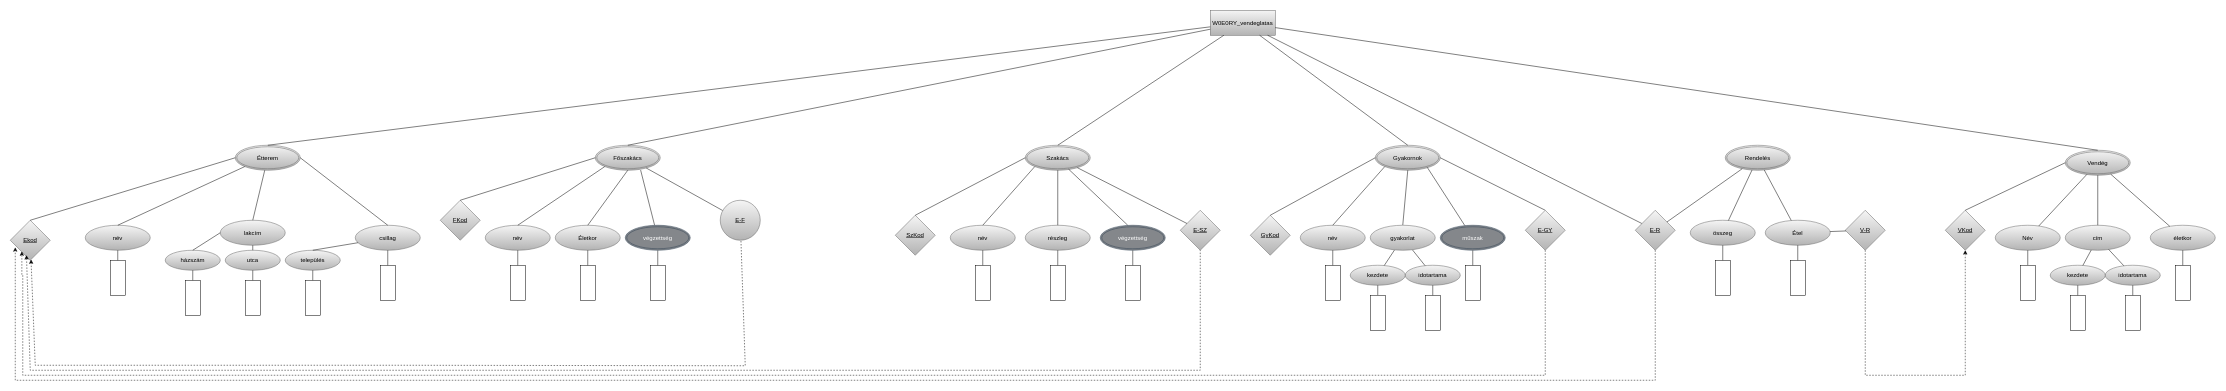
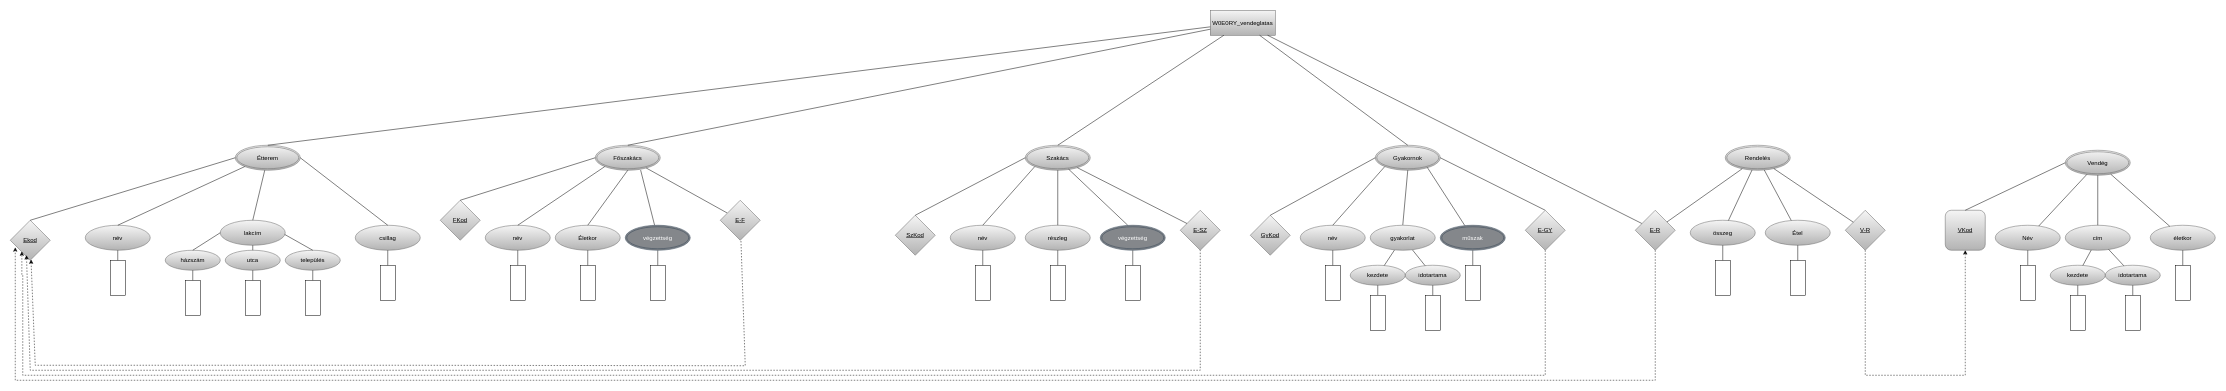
edge "W0E0RY_vendeglatas" -- "Vendég": removed
node "E-F": shape ellipse -> diamond
node "VKod": shape diamond -> rounded rectangle
edge "V-R" -- "Étel": now "V-R" -- "Rendelés"
edge "csillag" -- "település": now "lakcím" -- "település"
